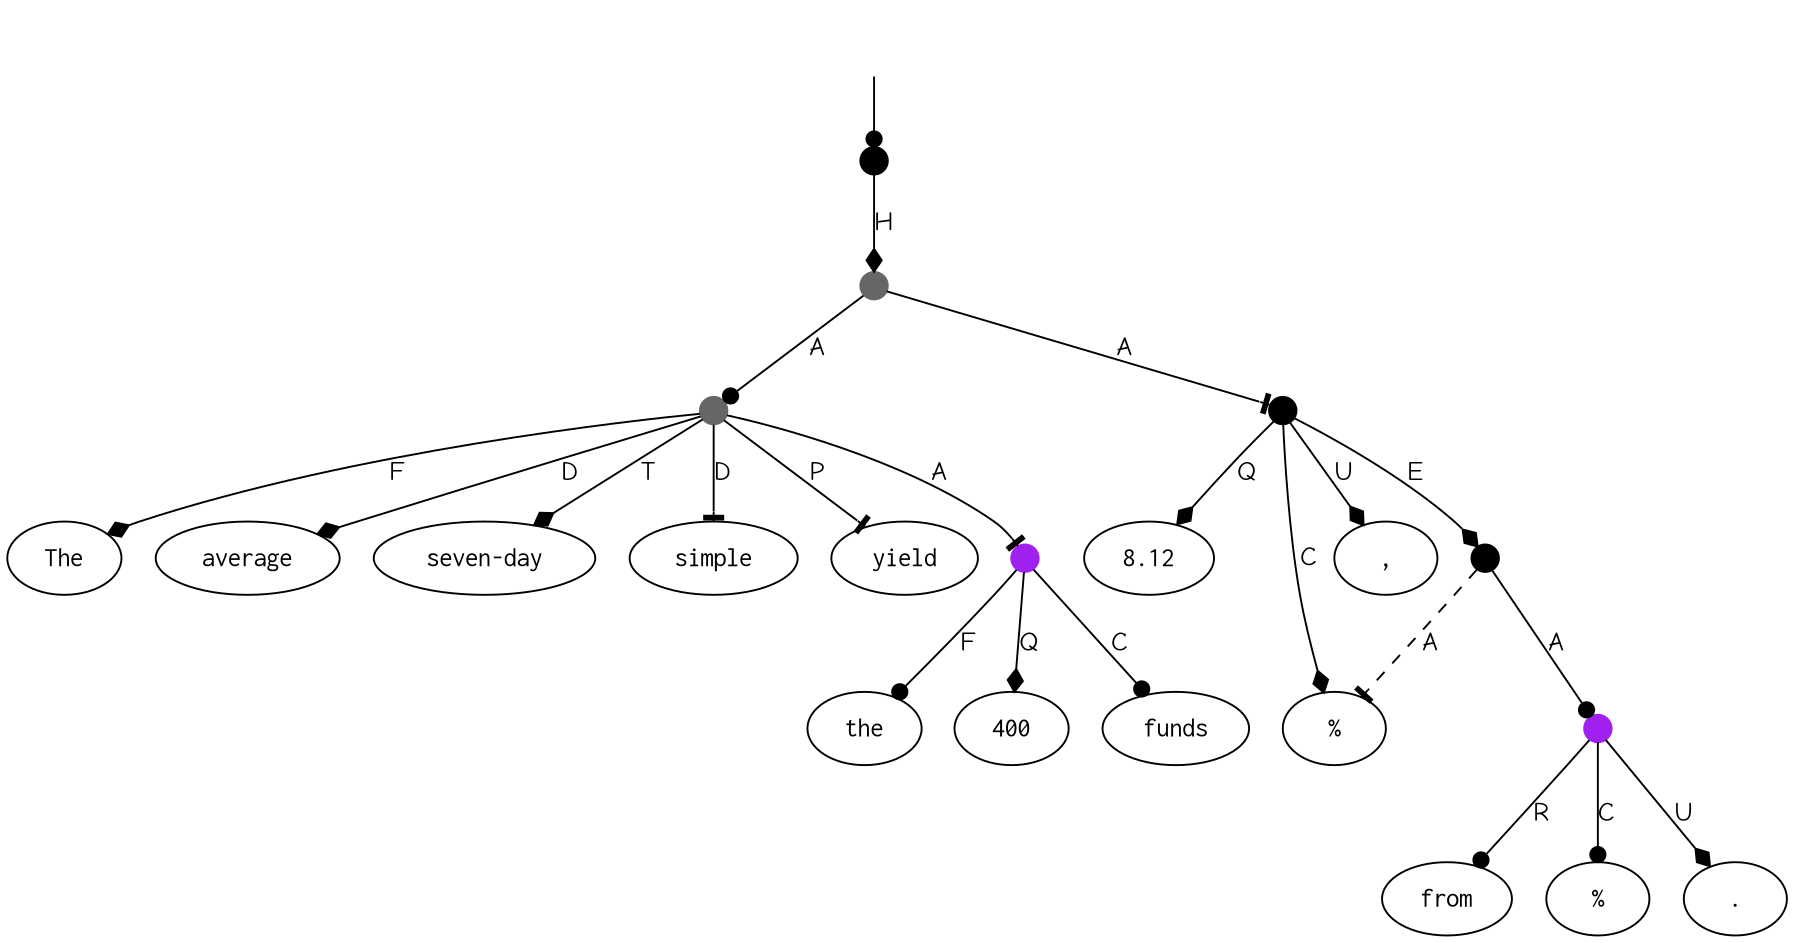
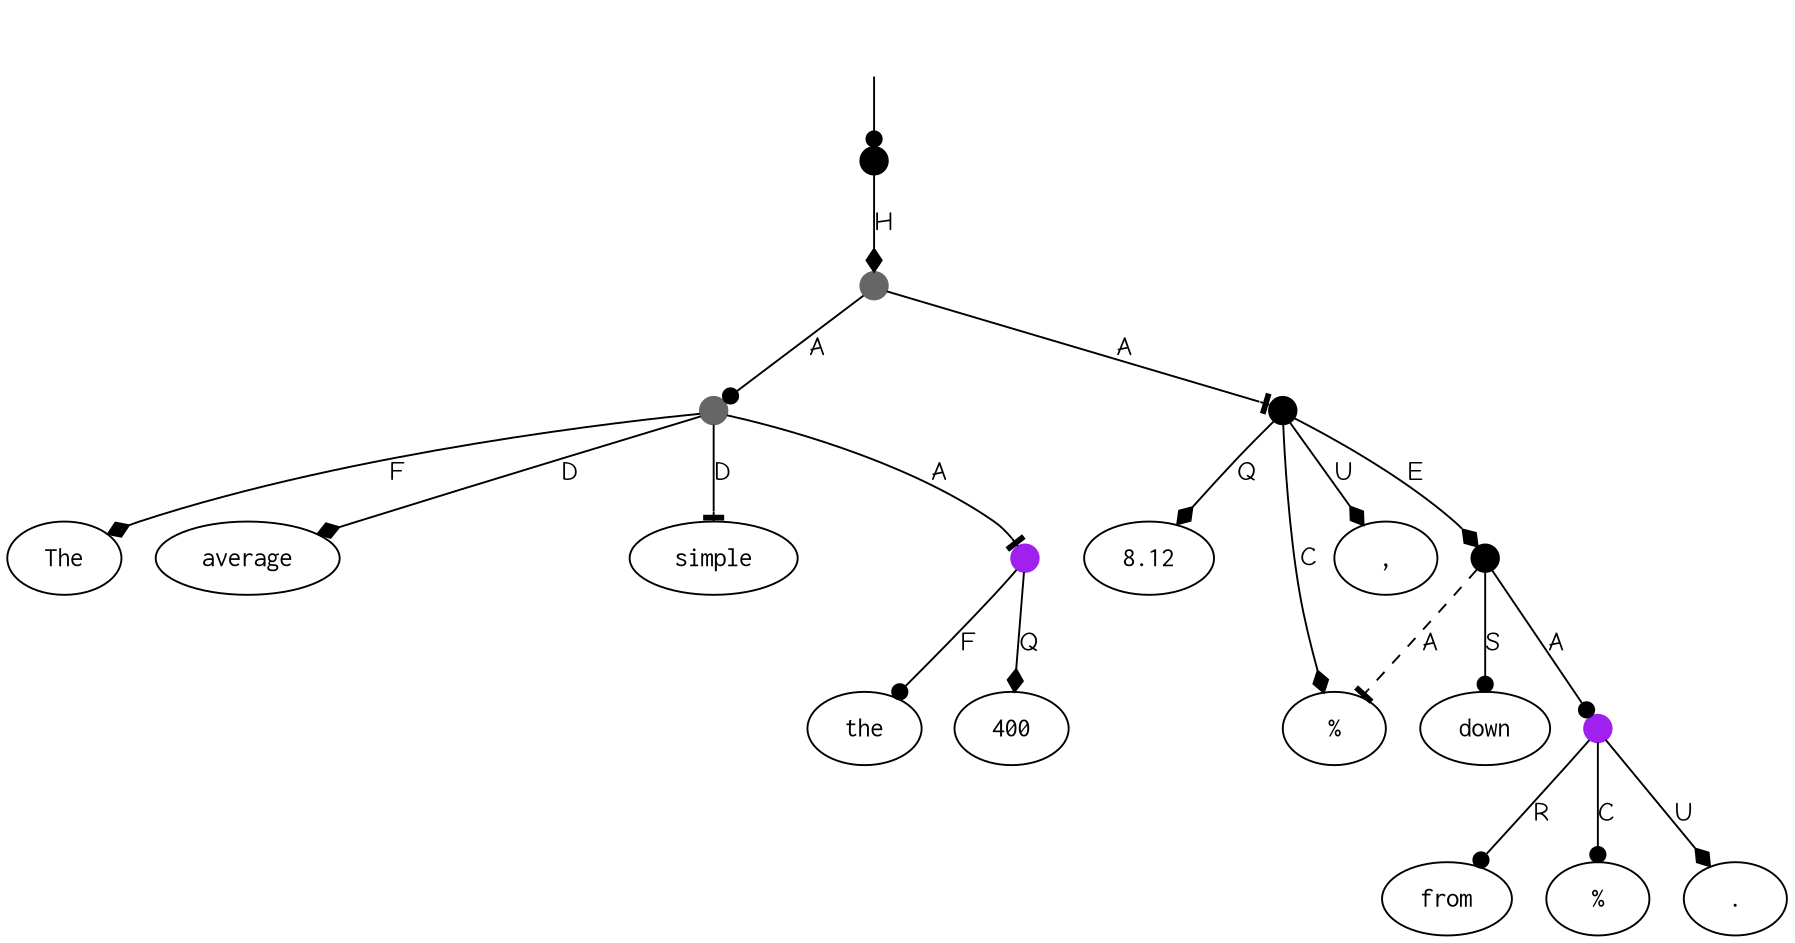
node "seven-day": removed
node "yield": removed
node "funds": removed
node "down": added
